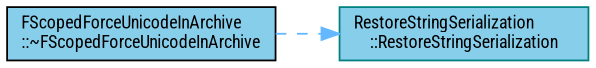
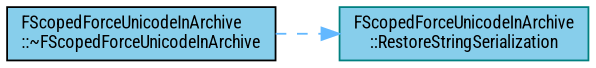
node "RestoreStringSerialization ::RestoreStringSerialization": label "RestoreStringSerialization ::RestoreStringSerialization" -> "FScopedForceUnicodeInArchive ::RestoreStringSerialization"
